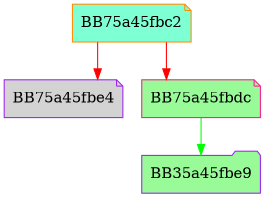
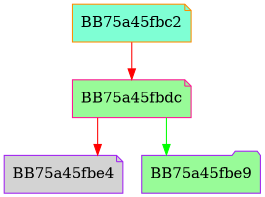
edge "BB75a45fbc2" -> "BB75a45fbe4": now "BB75a45fbdc" -> "BB75a45fbe4"
node "BB35a45fbe9": label "BB35a45fbe9" -> "BB75a45fbe9"
